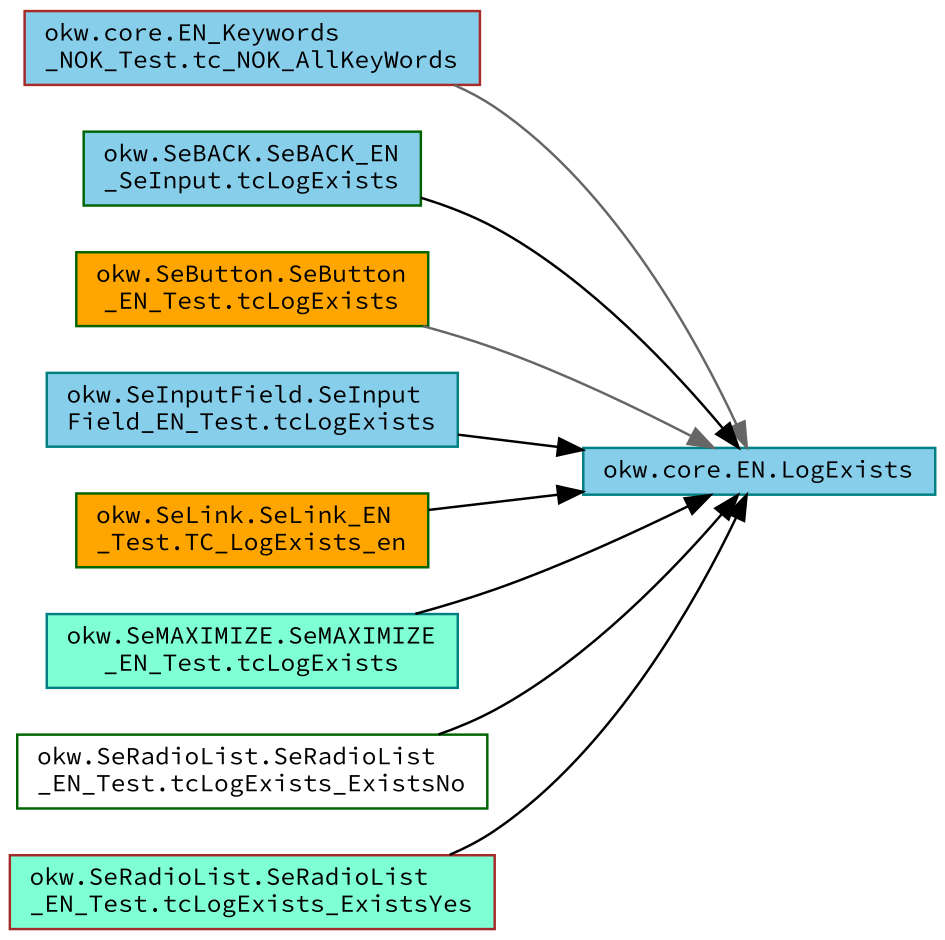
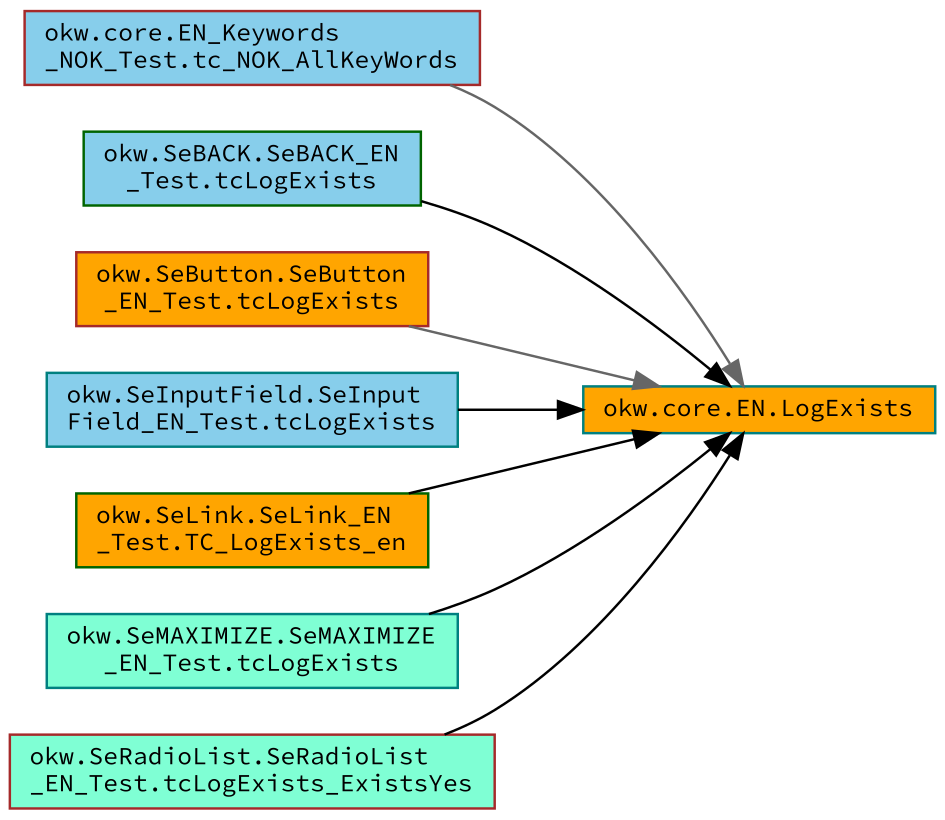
node "okw.SeBACK.SeBACK_EN _SeInput.tcLogExists": label "okw.SeBACK.SeBACK_EN _SeInput.tcLogExists" -> "okw.SeBACK.SeBACK_EN _Test.tcLogExists"
node "okw.SeButton.SeButton _EN_Test.tcLogExists": color darkgreen -> brown
node "okw.core.EN.LogExists": fillcolor skyblue -> orange
node "okw.SeRadioList.SeRadioList _EN_Test.tcLogExists_ExistsNo": removed
